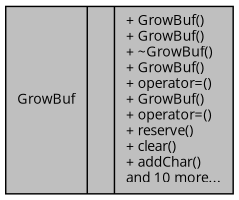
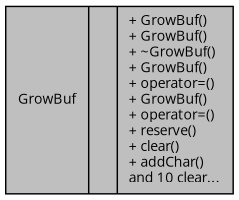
node "GrowBuf": text "and 10 more..." -> "and 10 clear..."
